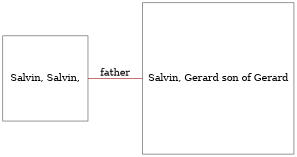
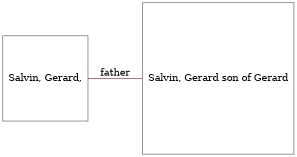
node "Salvin, Salvin,": label "Salvin, Salvin," -> "Salvin, Gerard,"
